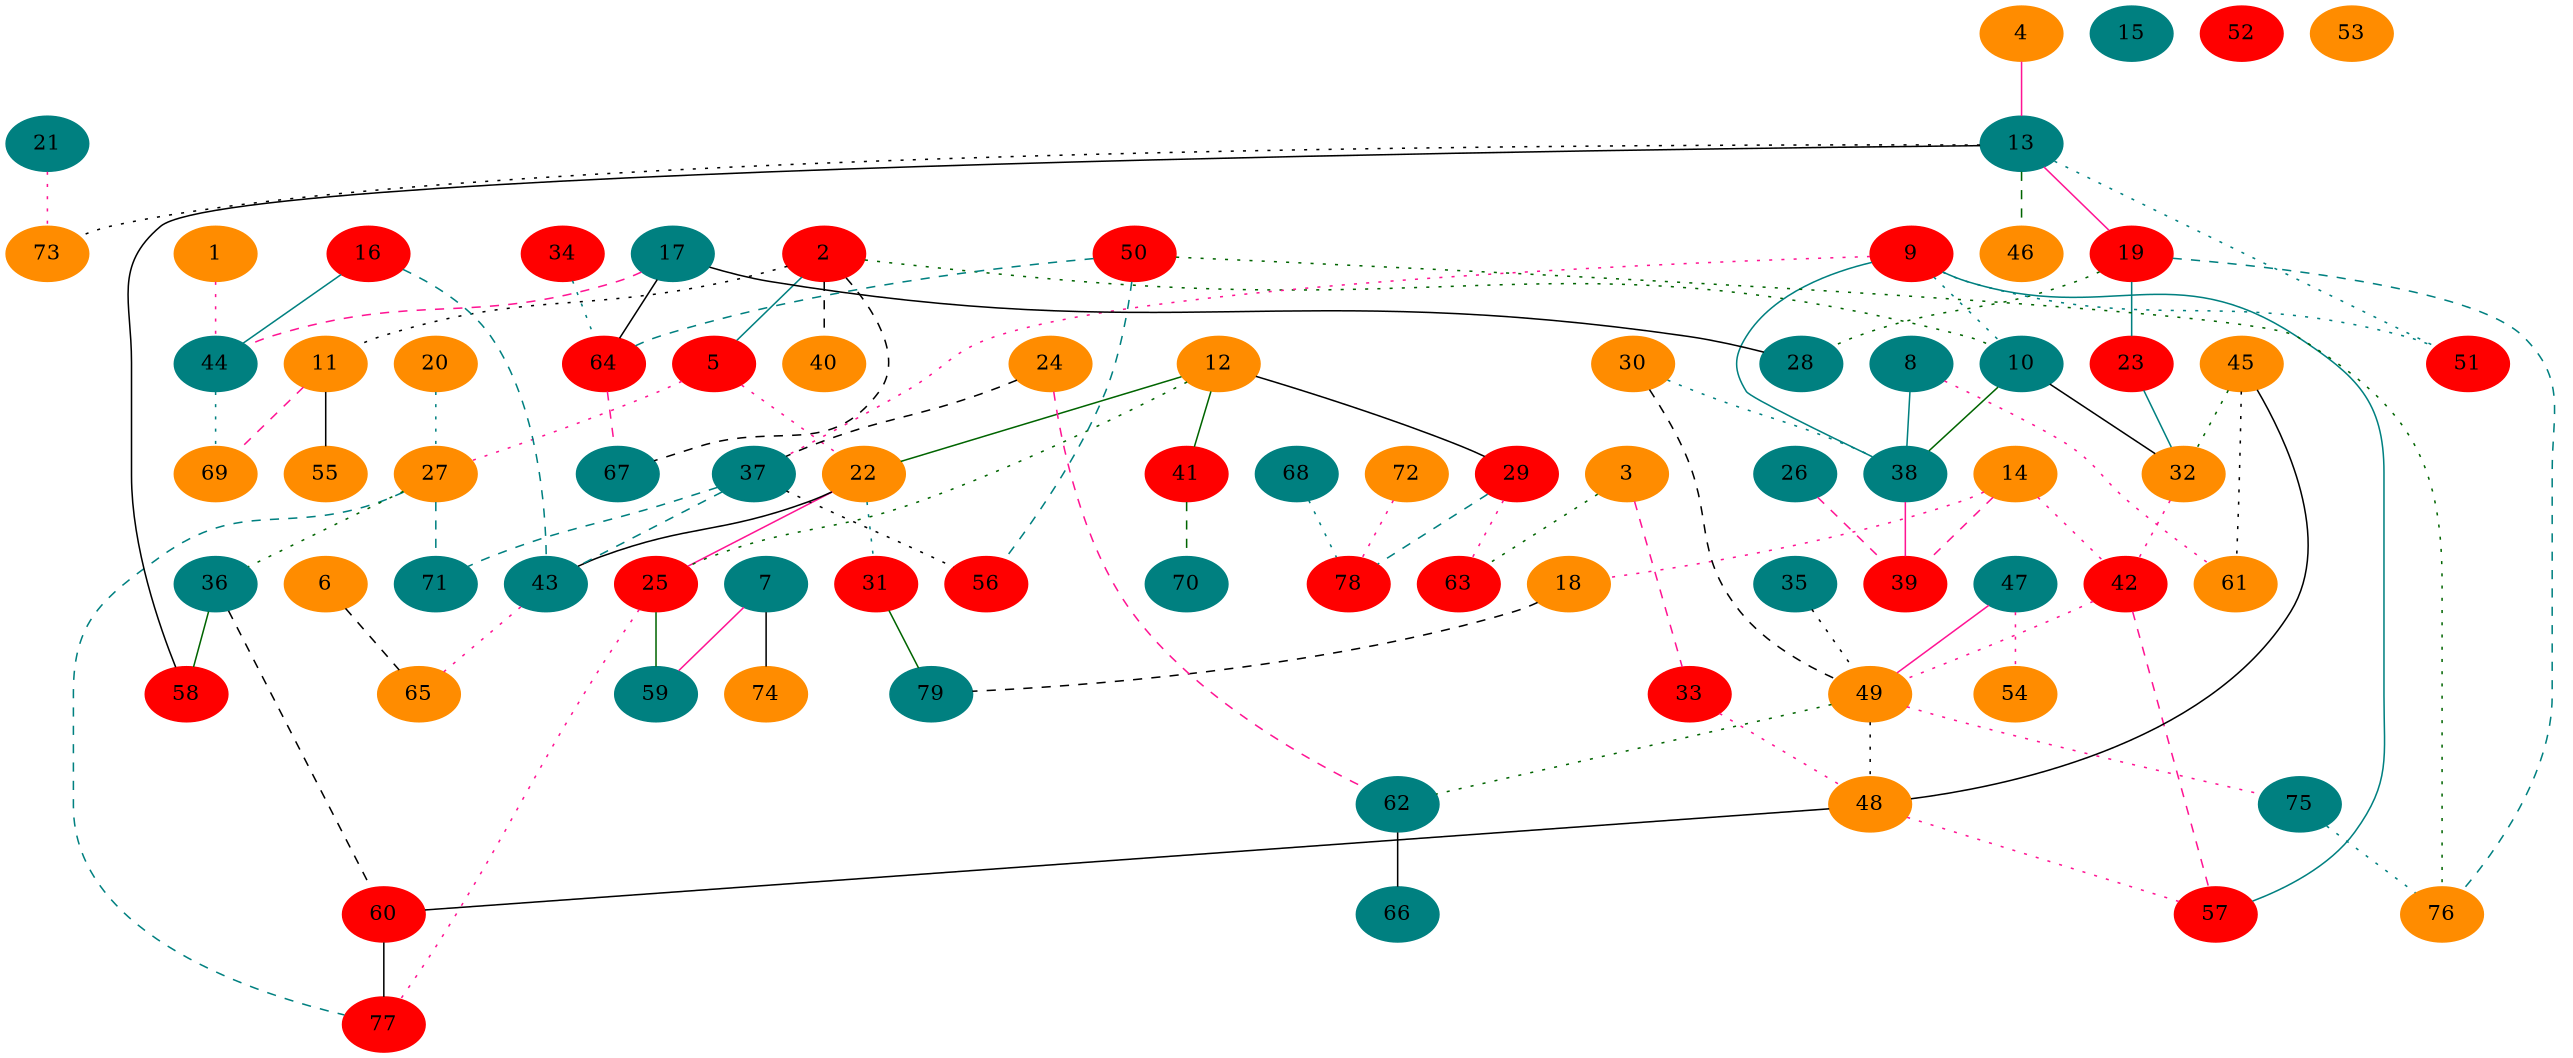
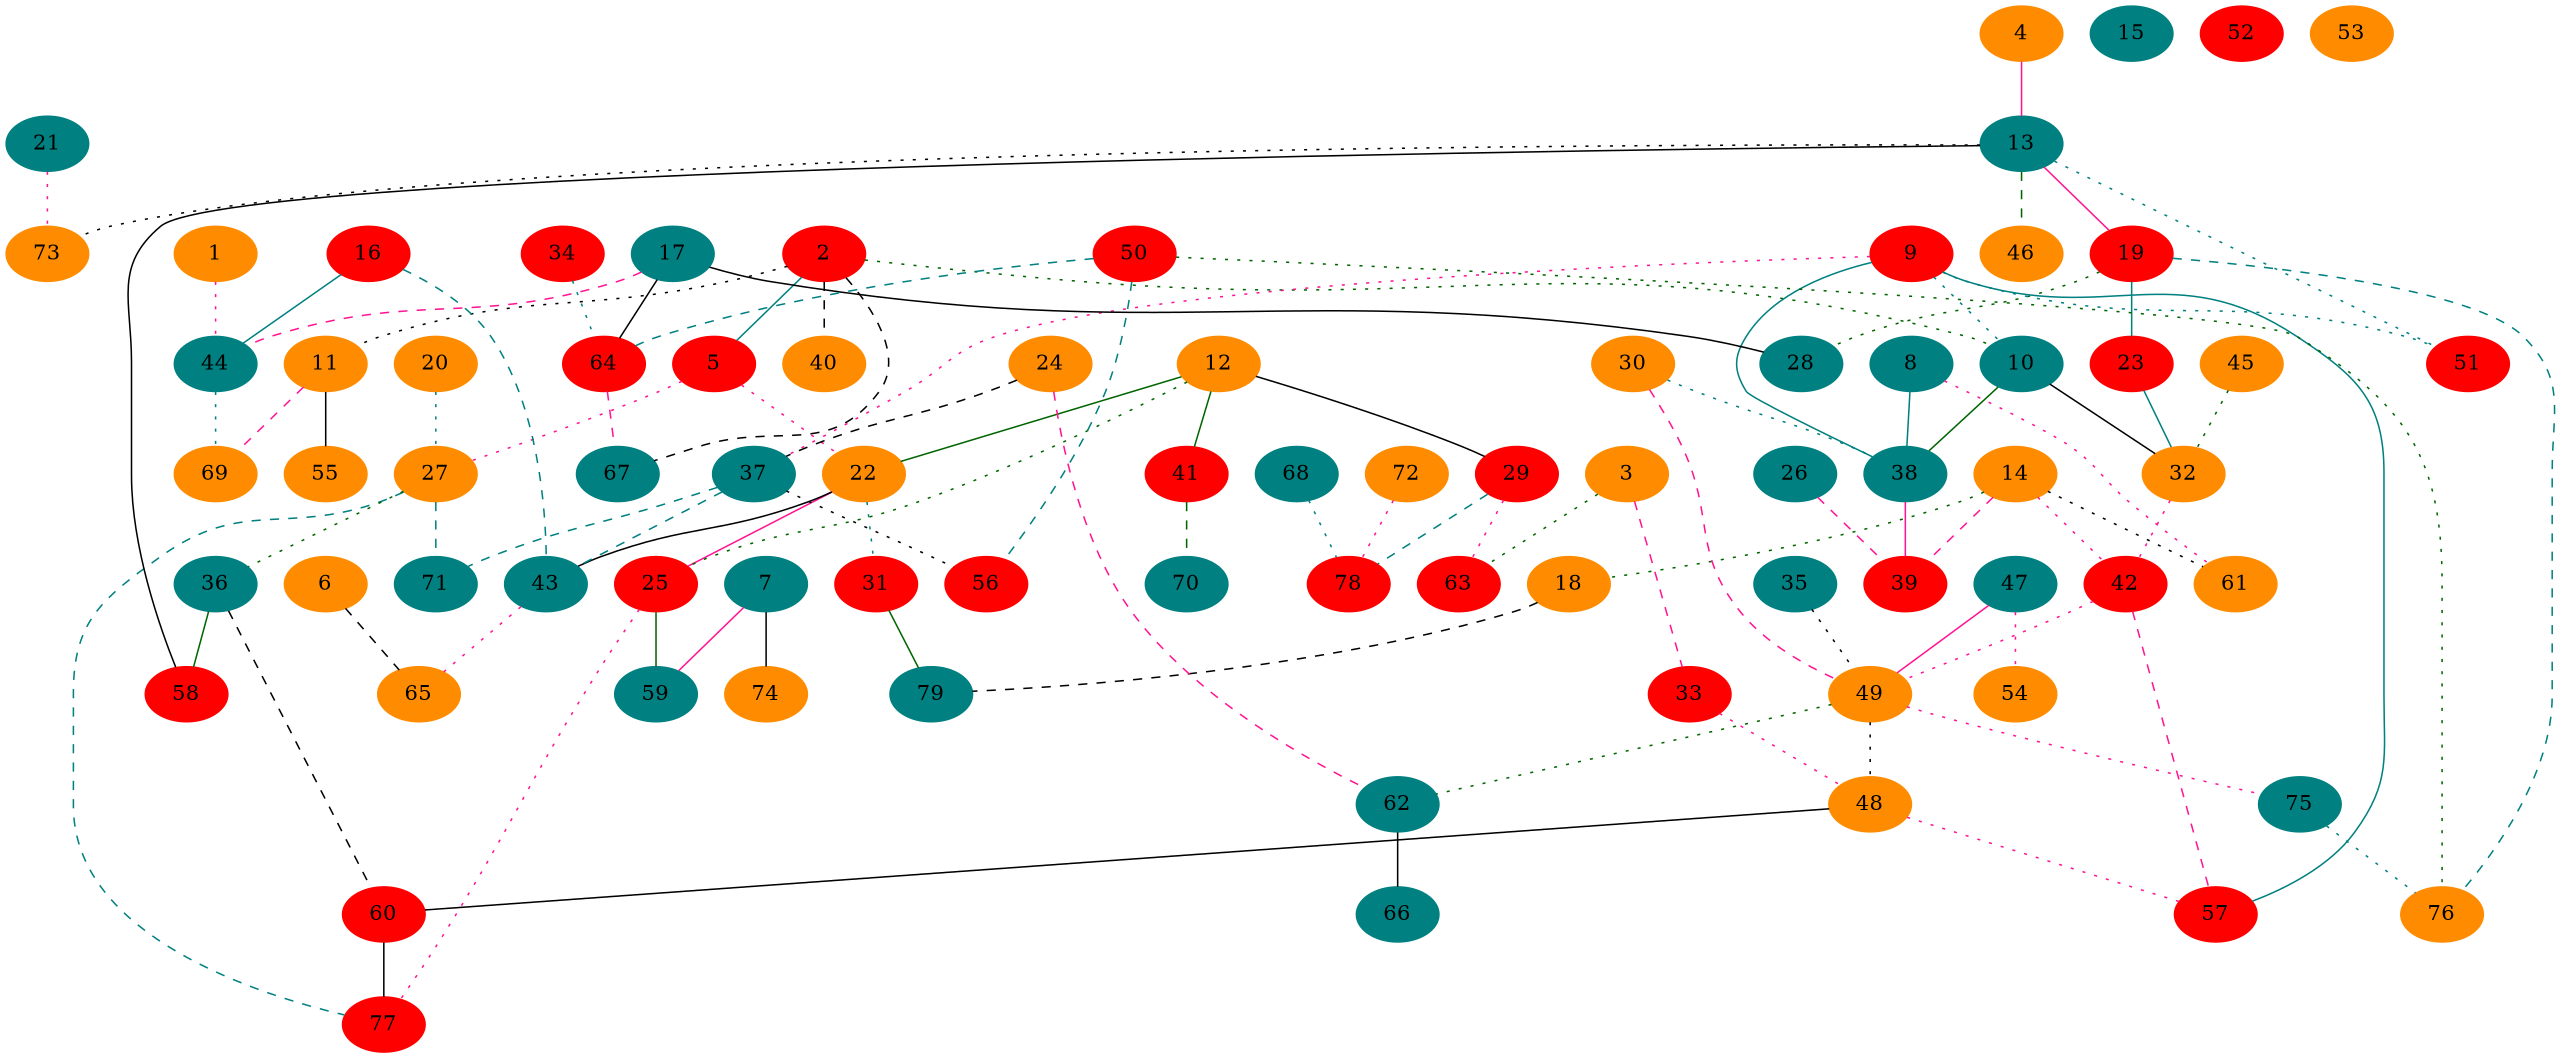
edge "45" -- "61": now "14" -- "61"
edge "14" -- "18": color deeppink -> darkgreen
edge "30" -- "49": color black -> deeppink
edge "45" -- "48": removed
